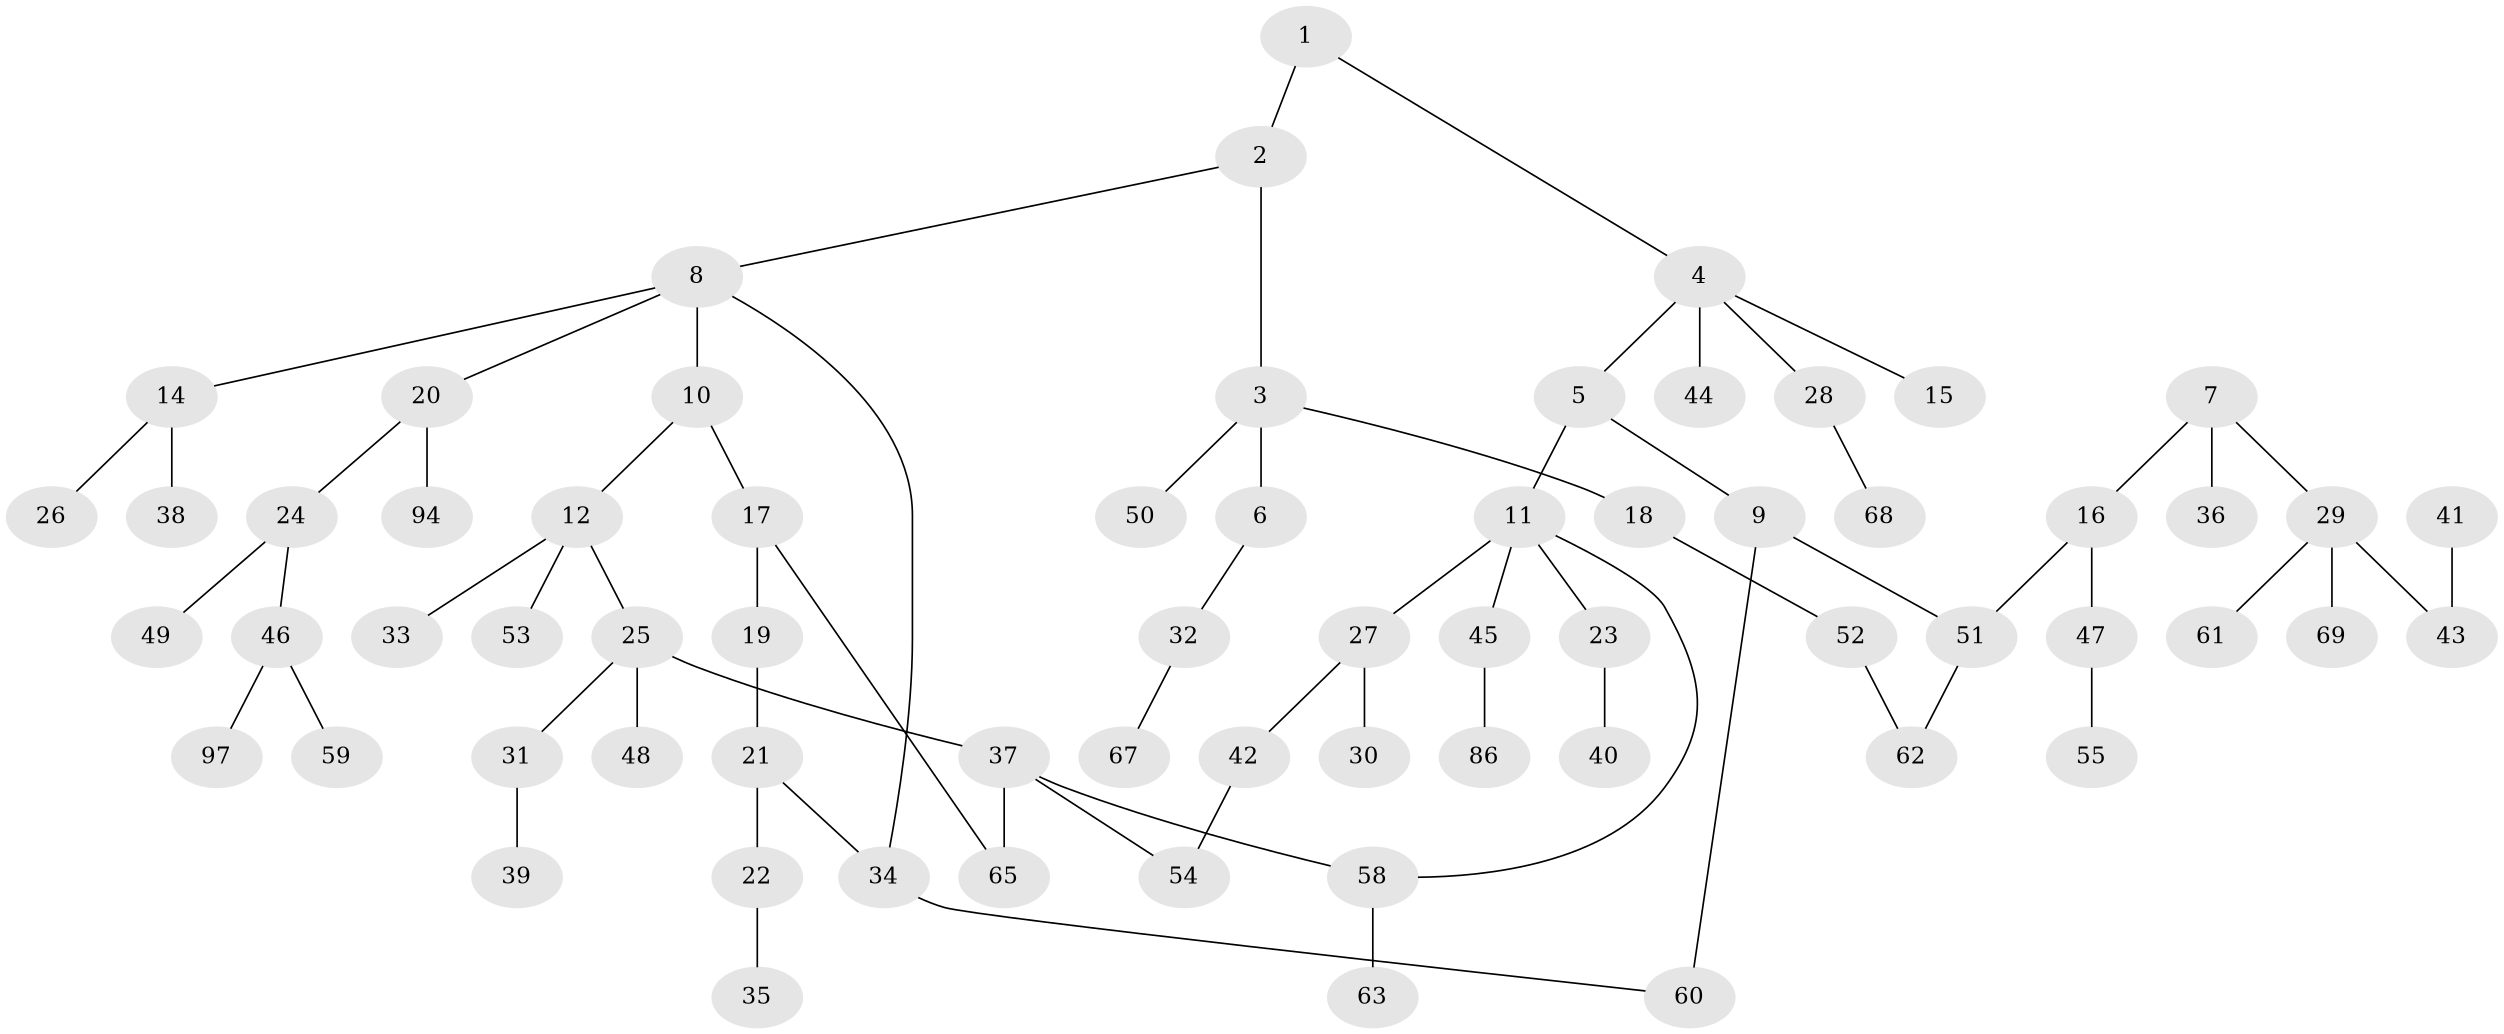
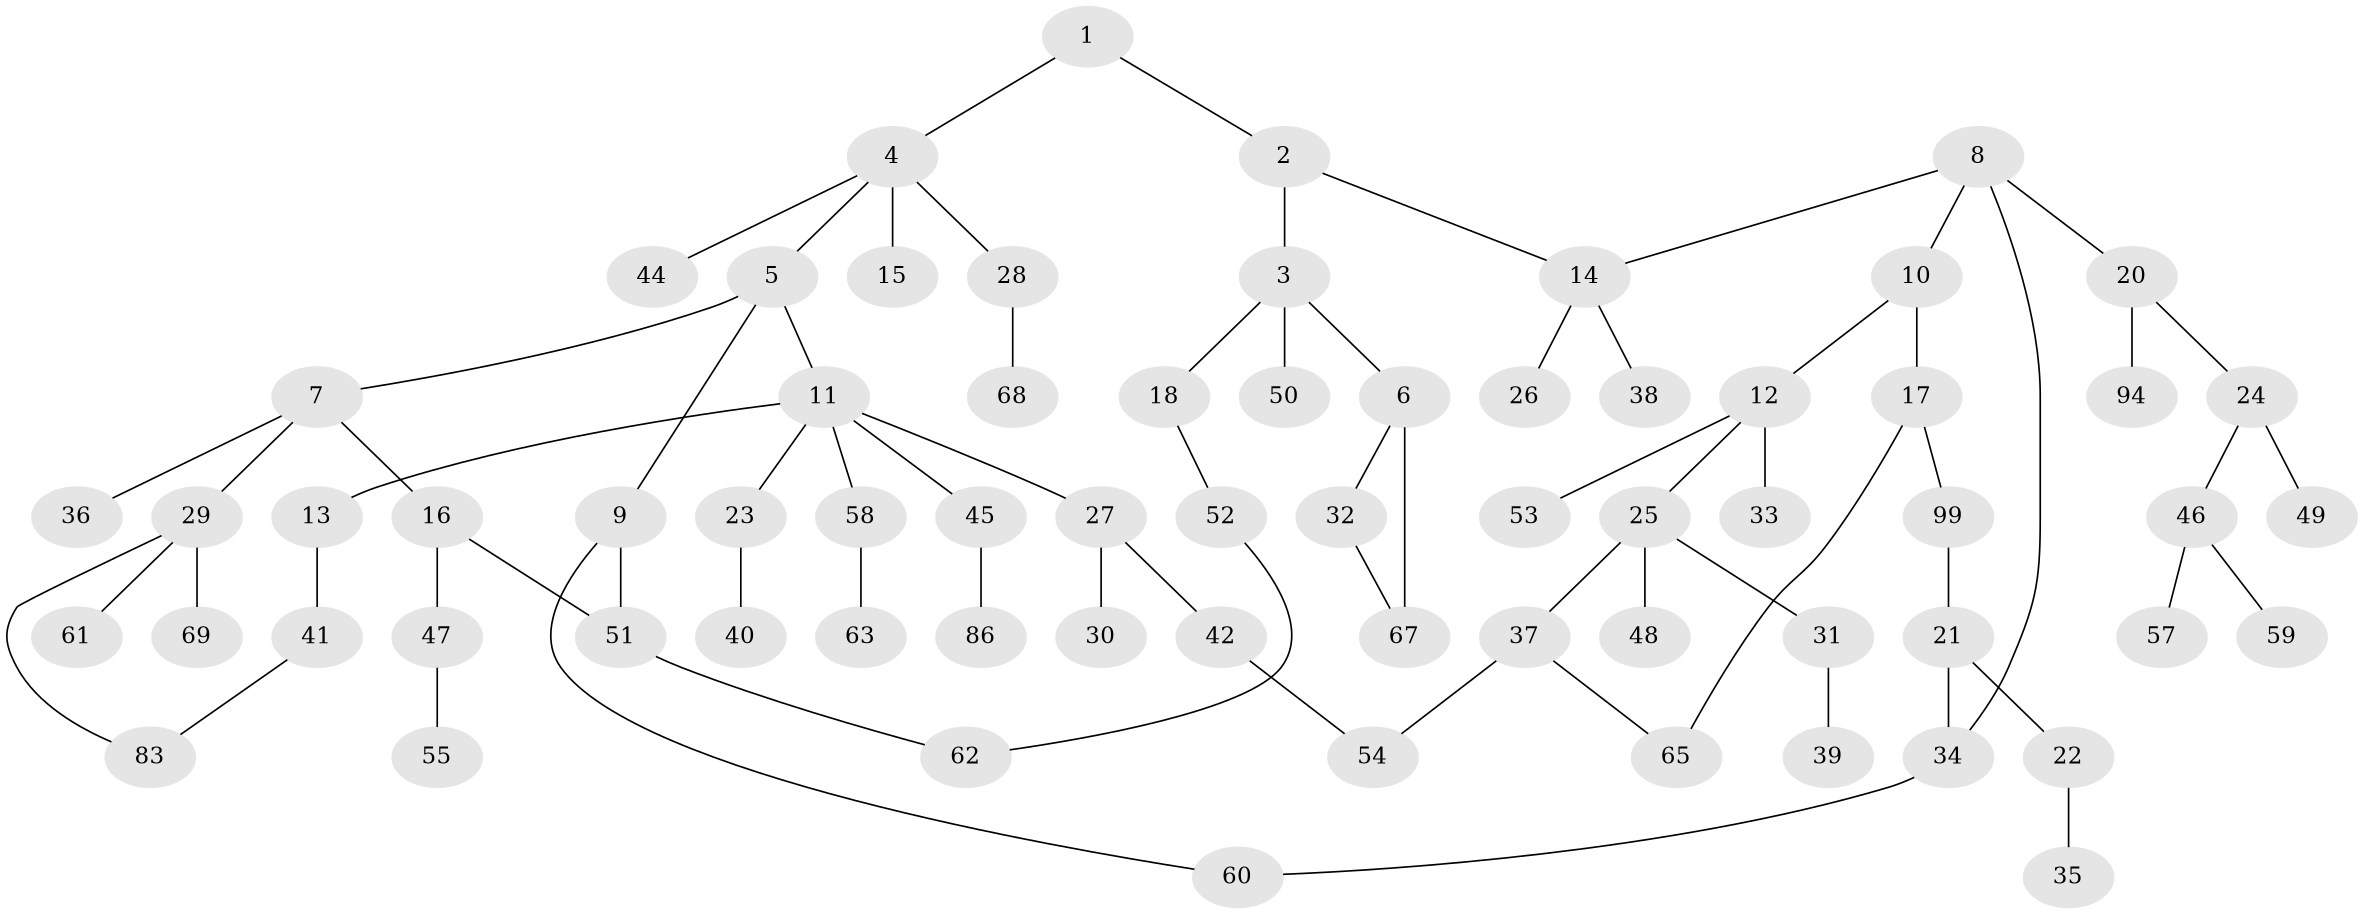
edge "2" -- "8": now "2" -- "14"
edge "5" -- "7": added
node "13": added
edge "6" -- "67": added
node "19": label "19" -> "99"
node "43": label "43" -> "83"
node "97": label "97" -> "57"
edge "37" -- "58": removed
